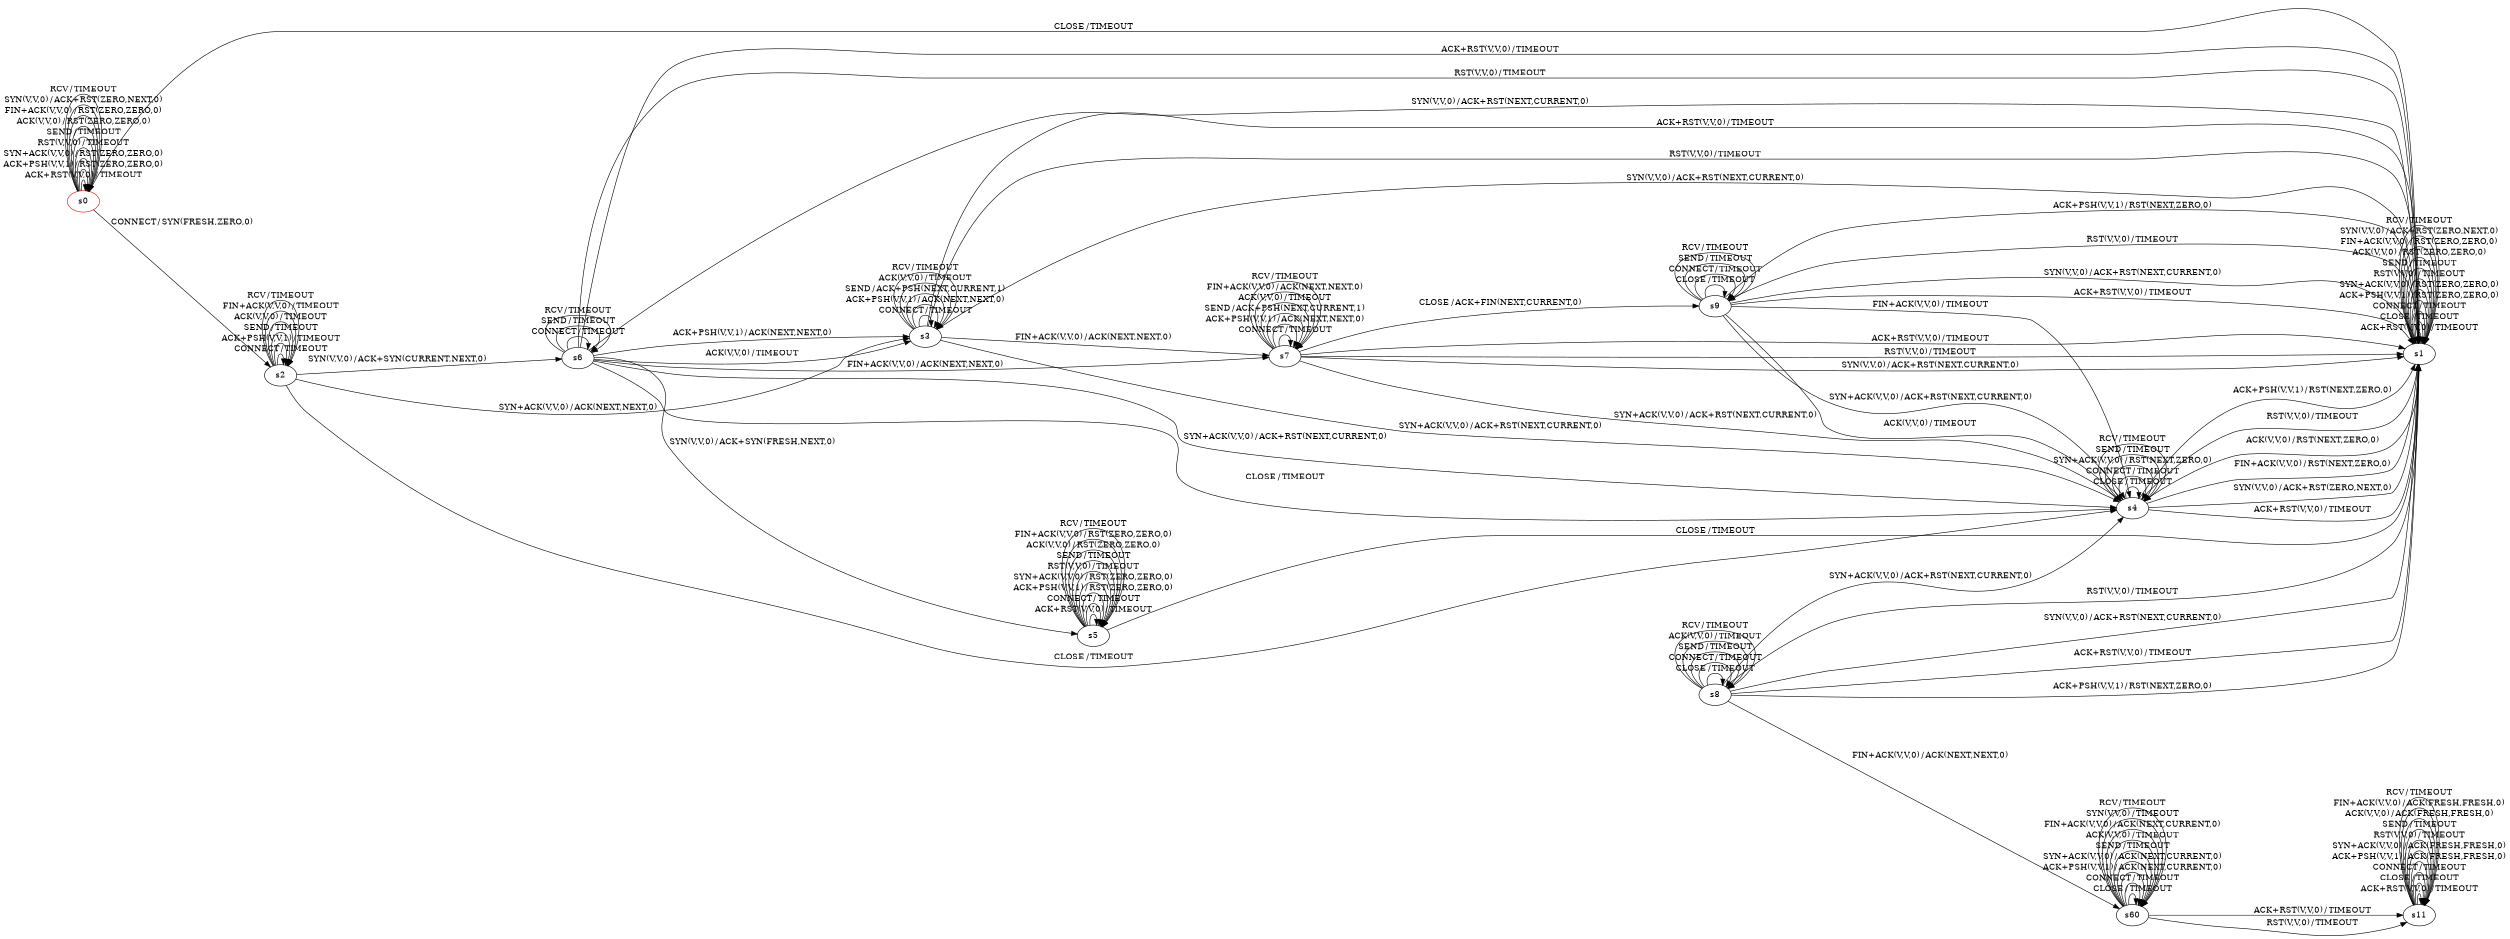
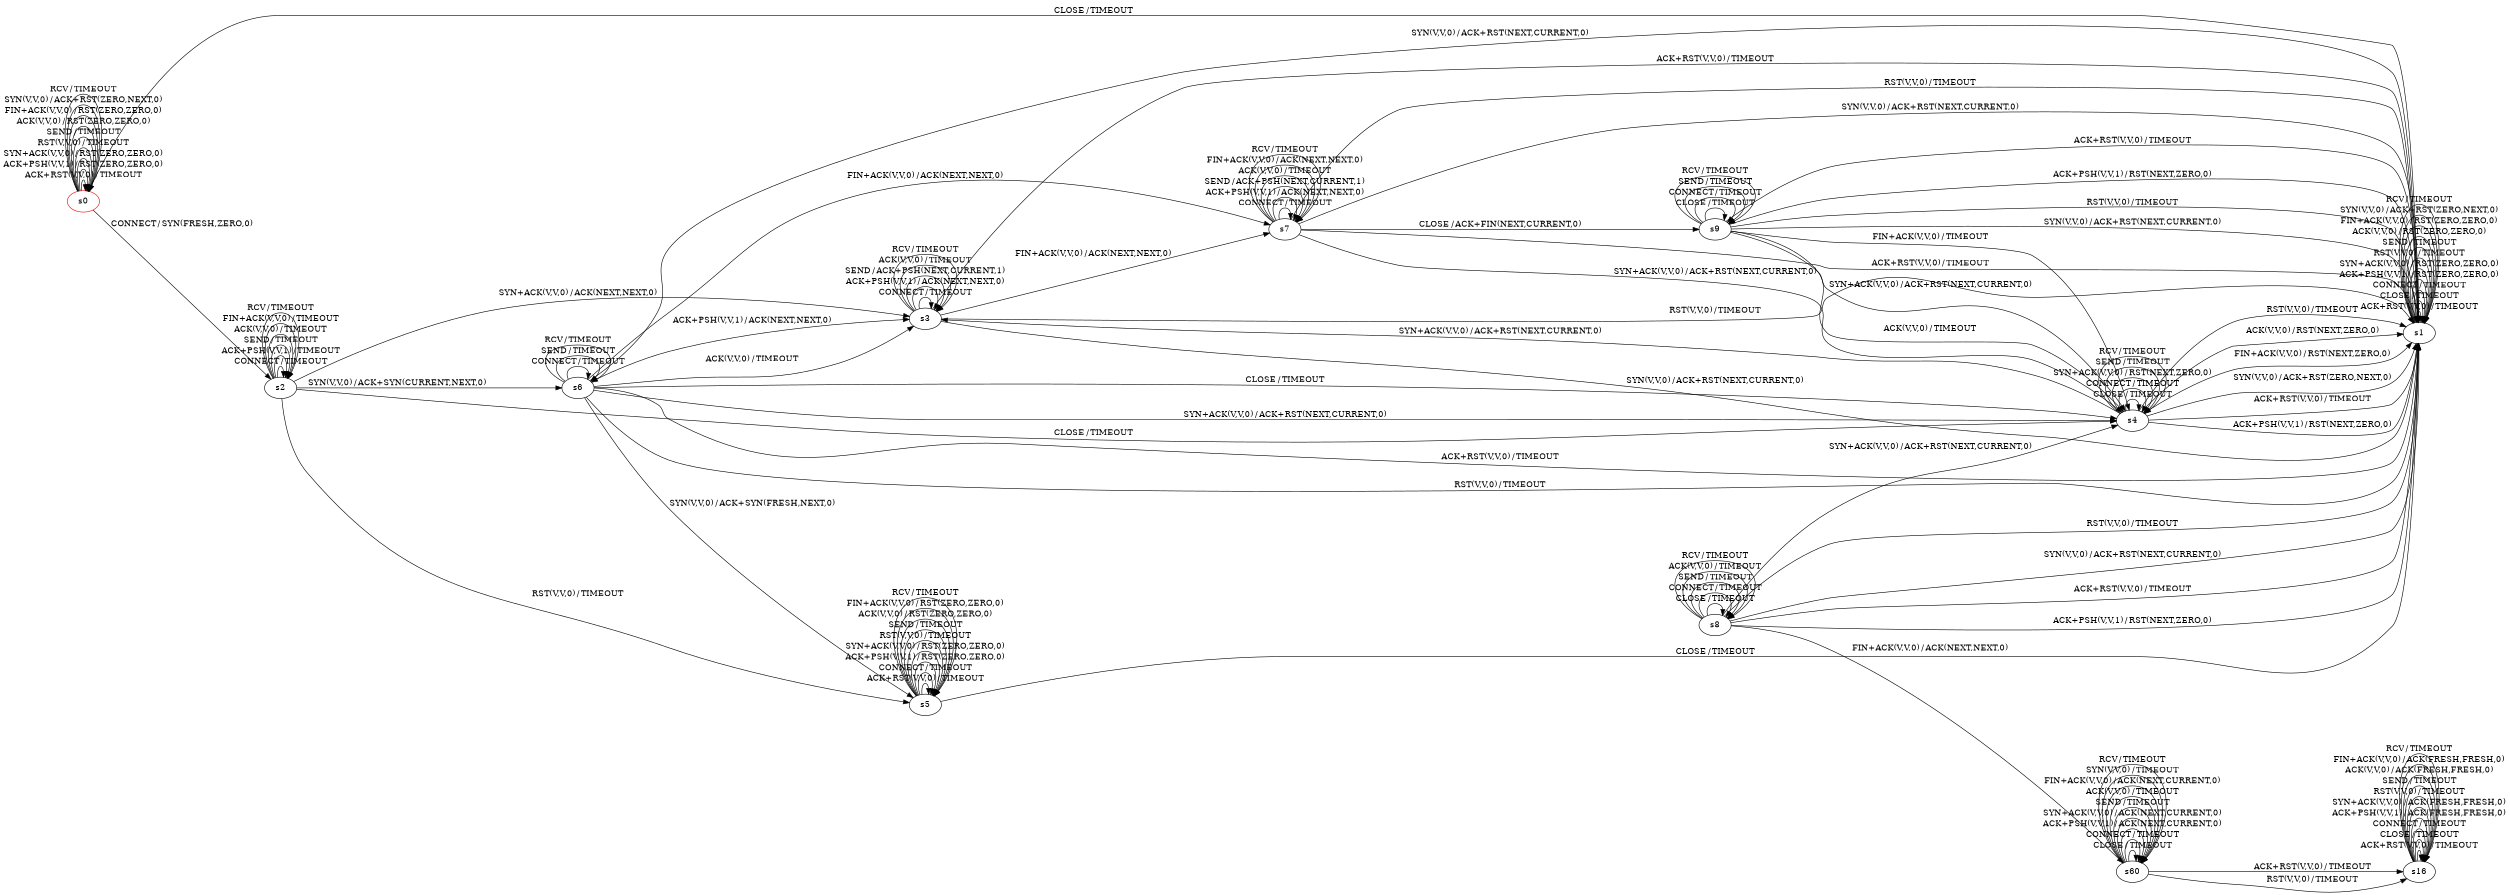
edge "s3" -> "s4": reversed
edge "s2" -> "s5": added, label "RST(V,V,0) / TIMEOUT"
node "s11": label "s11" -> "s16"
